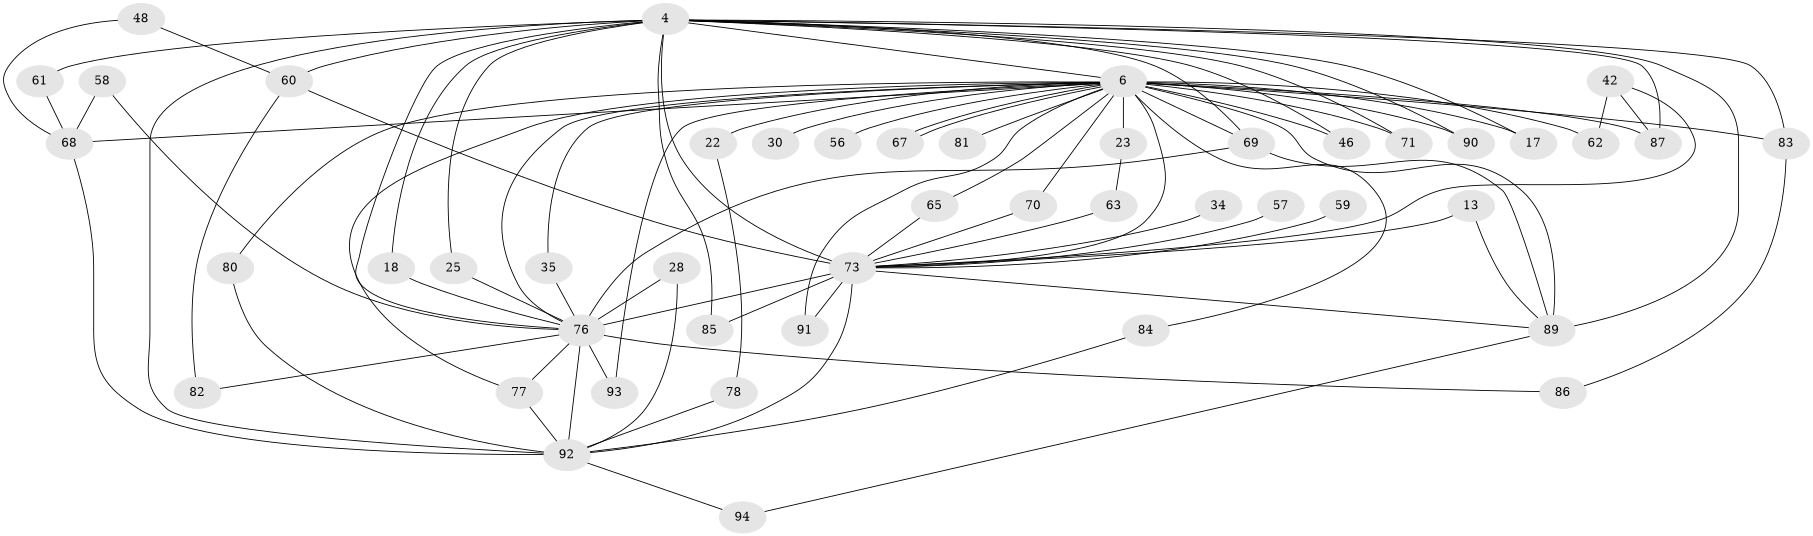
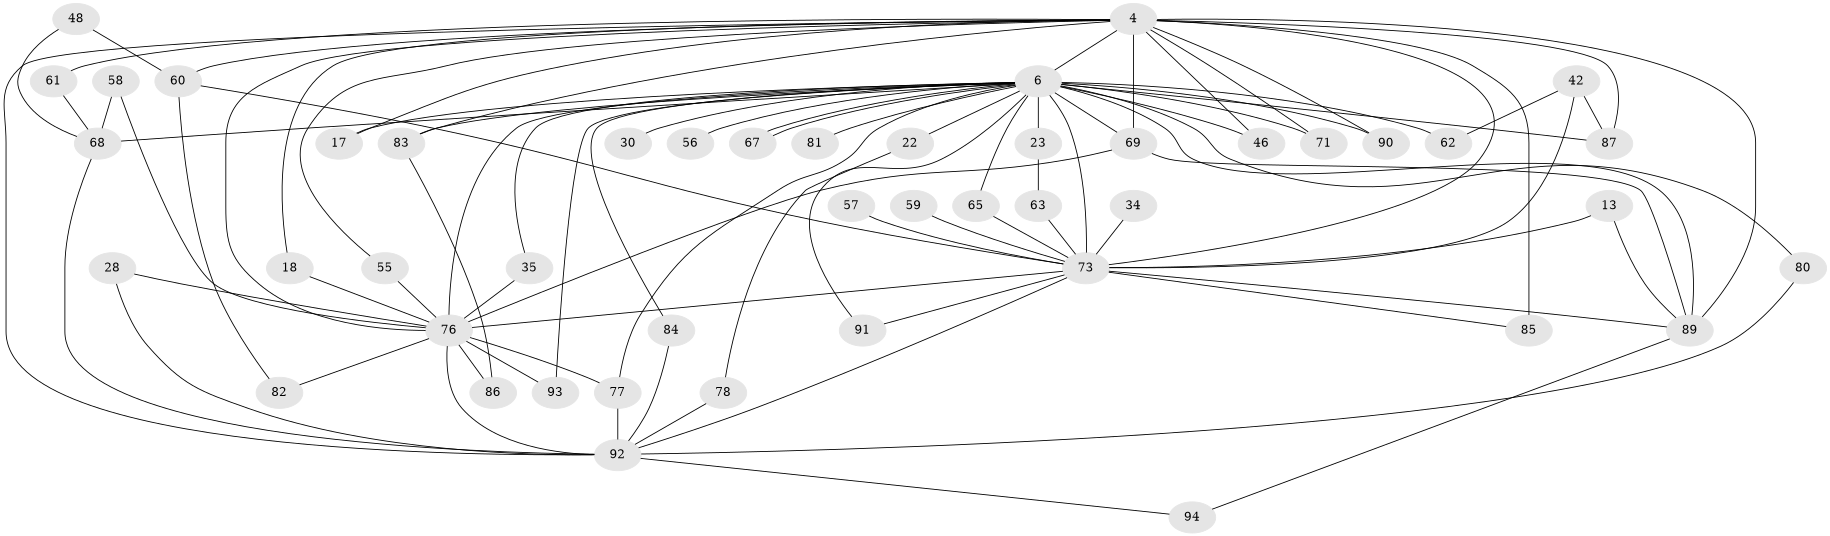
node "70": removed
node "25": label "25" -> "55"
